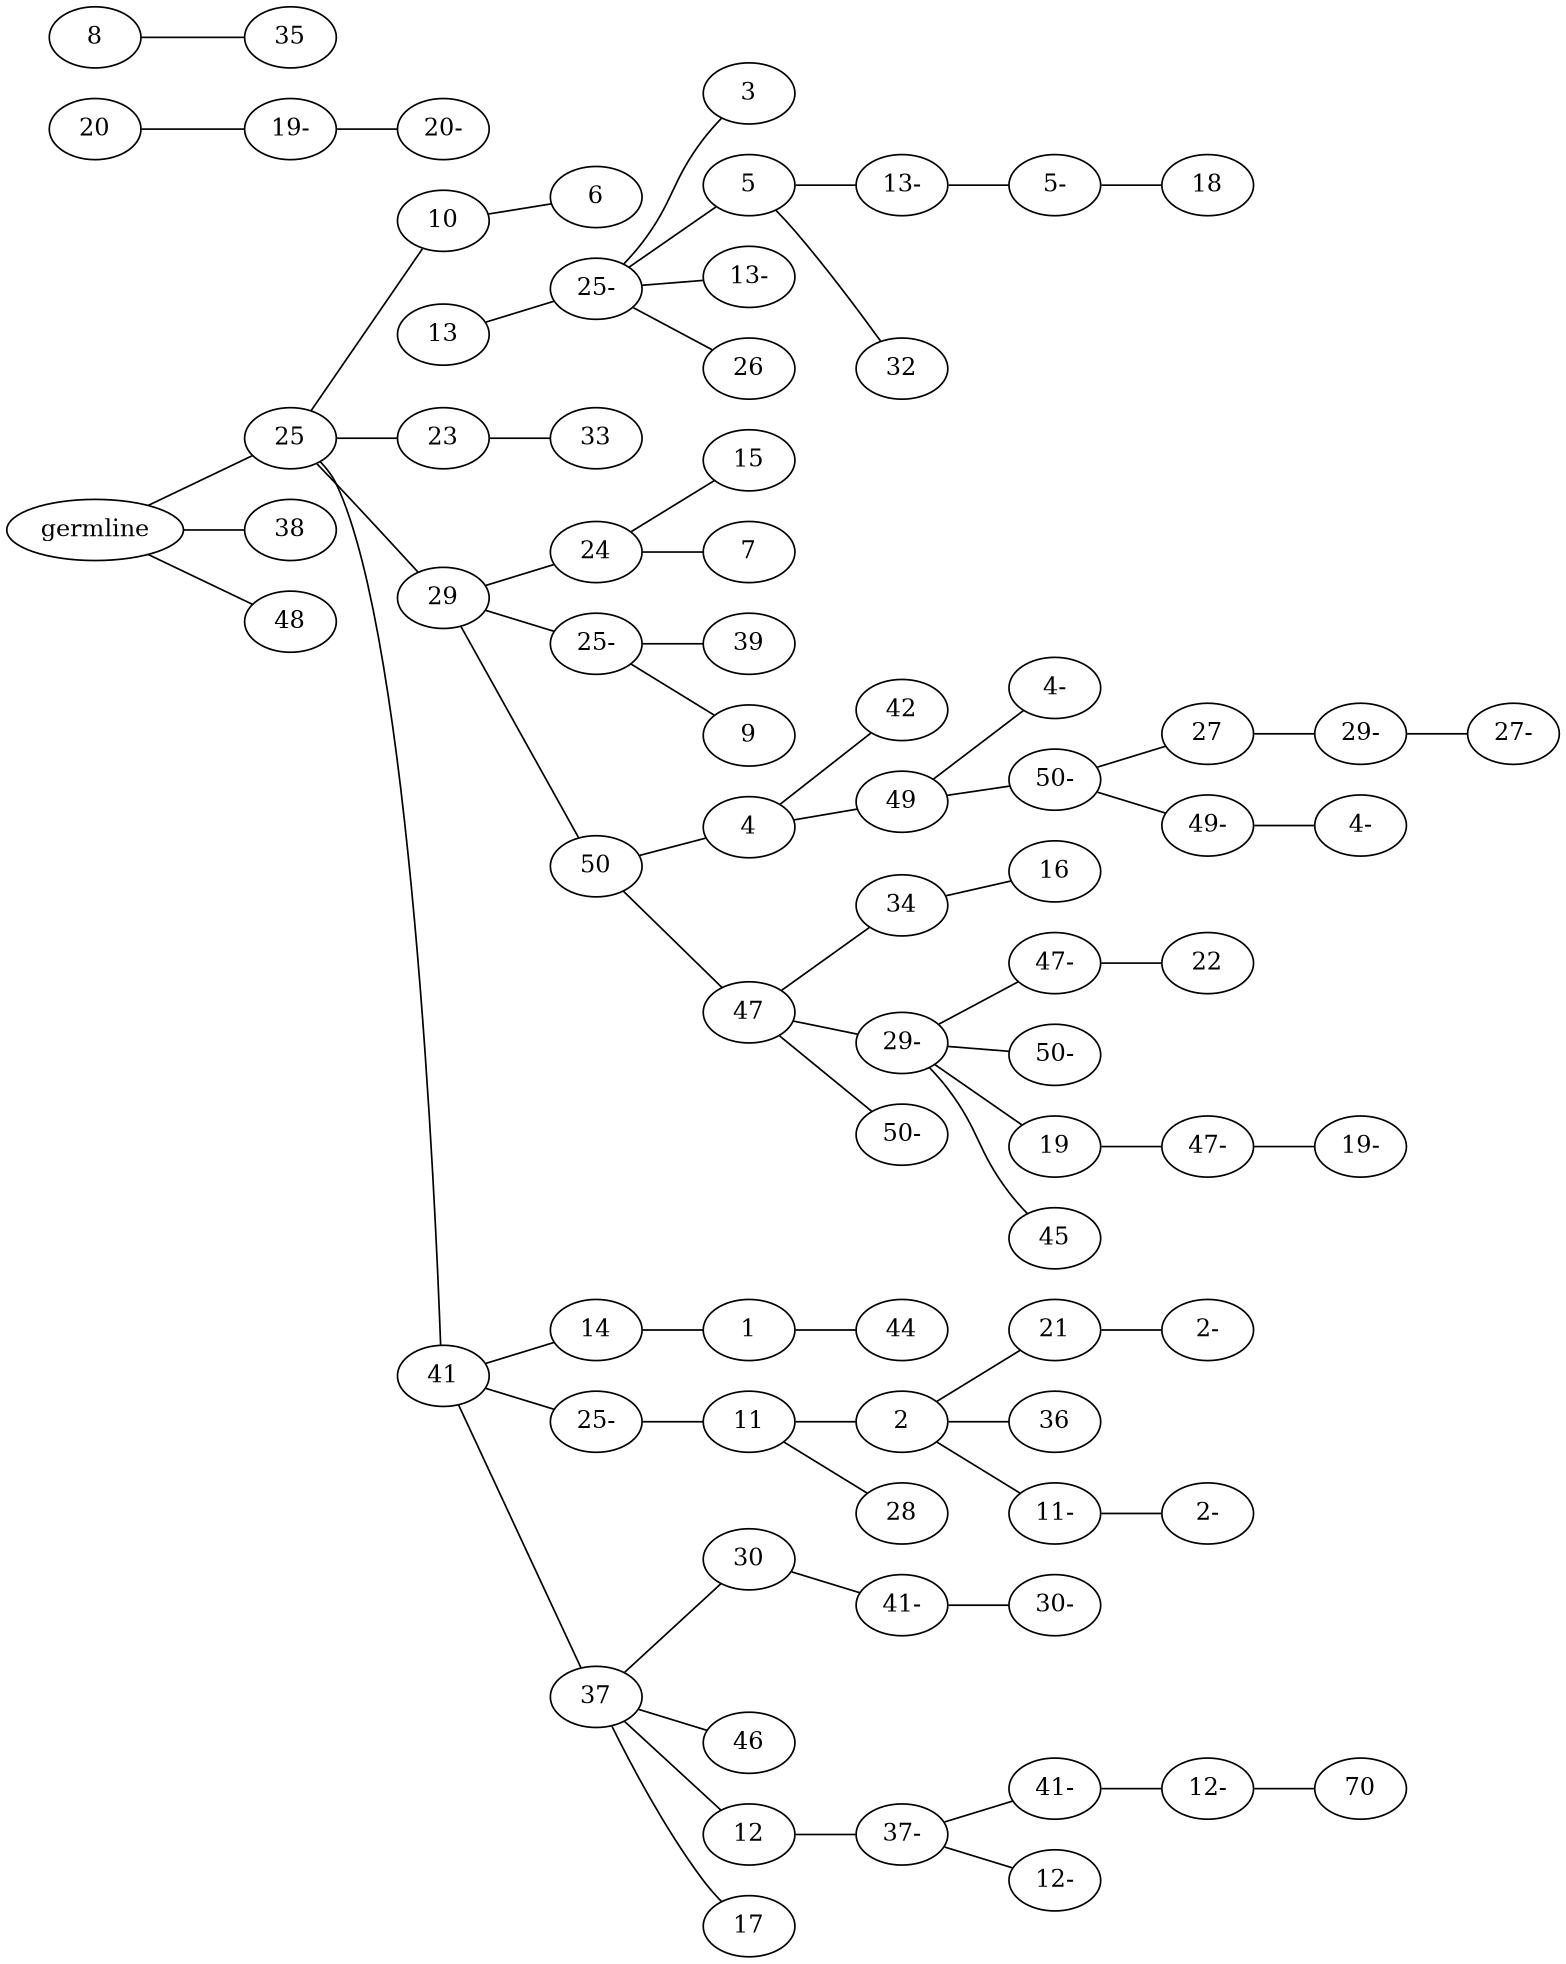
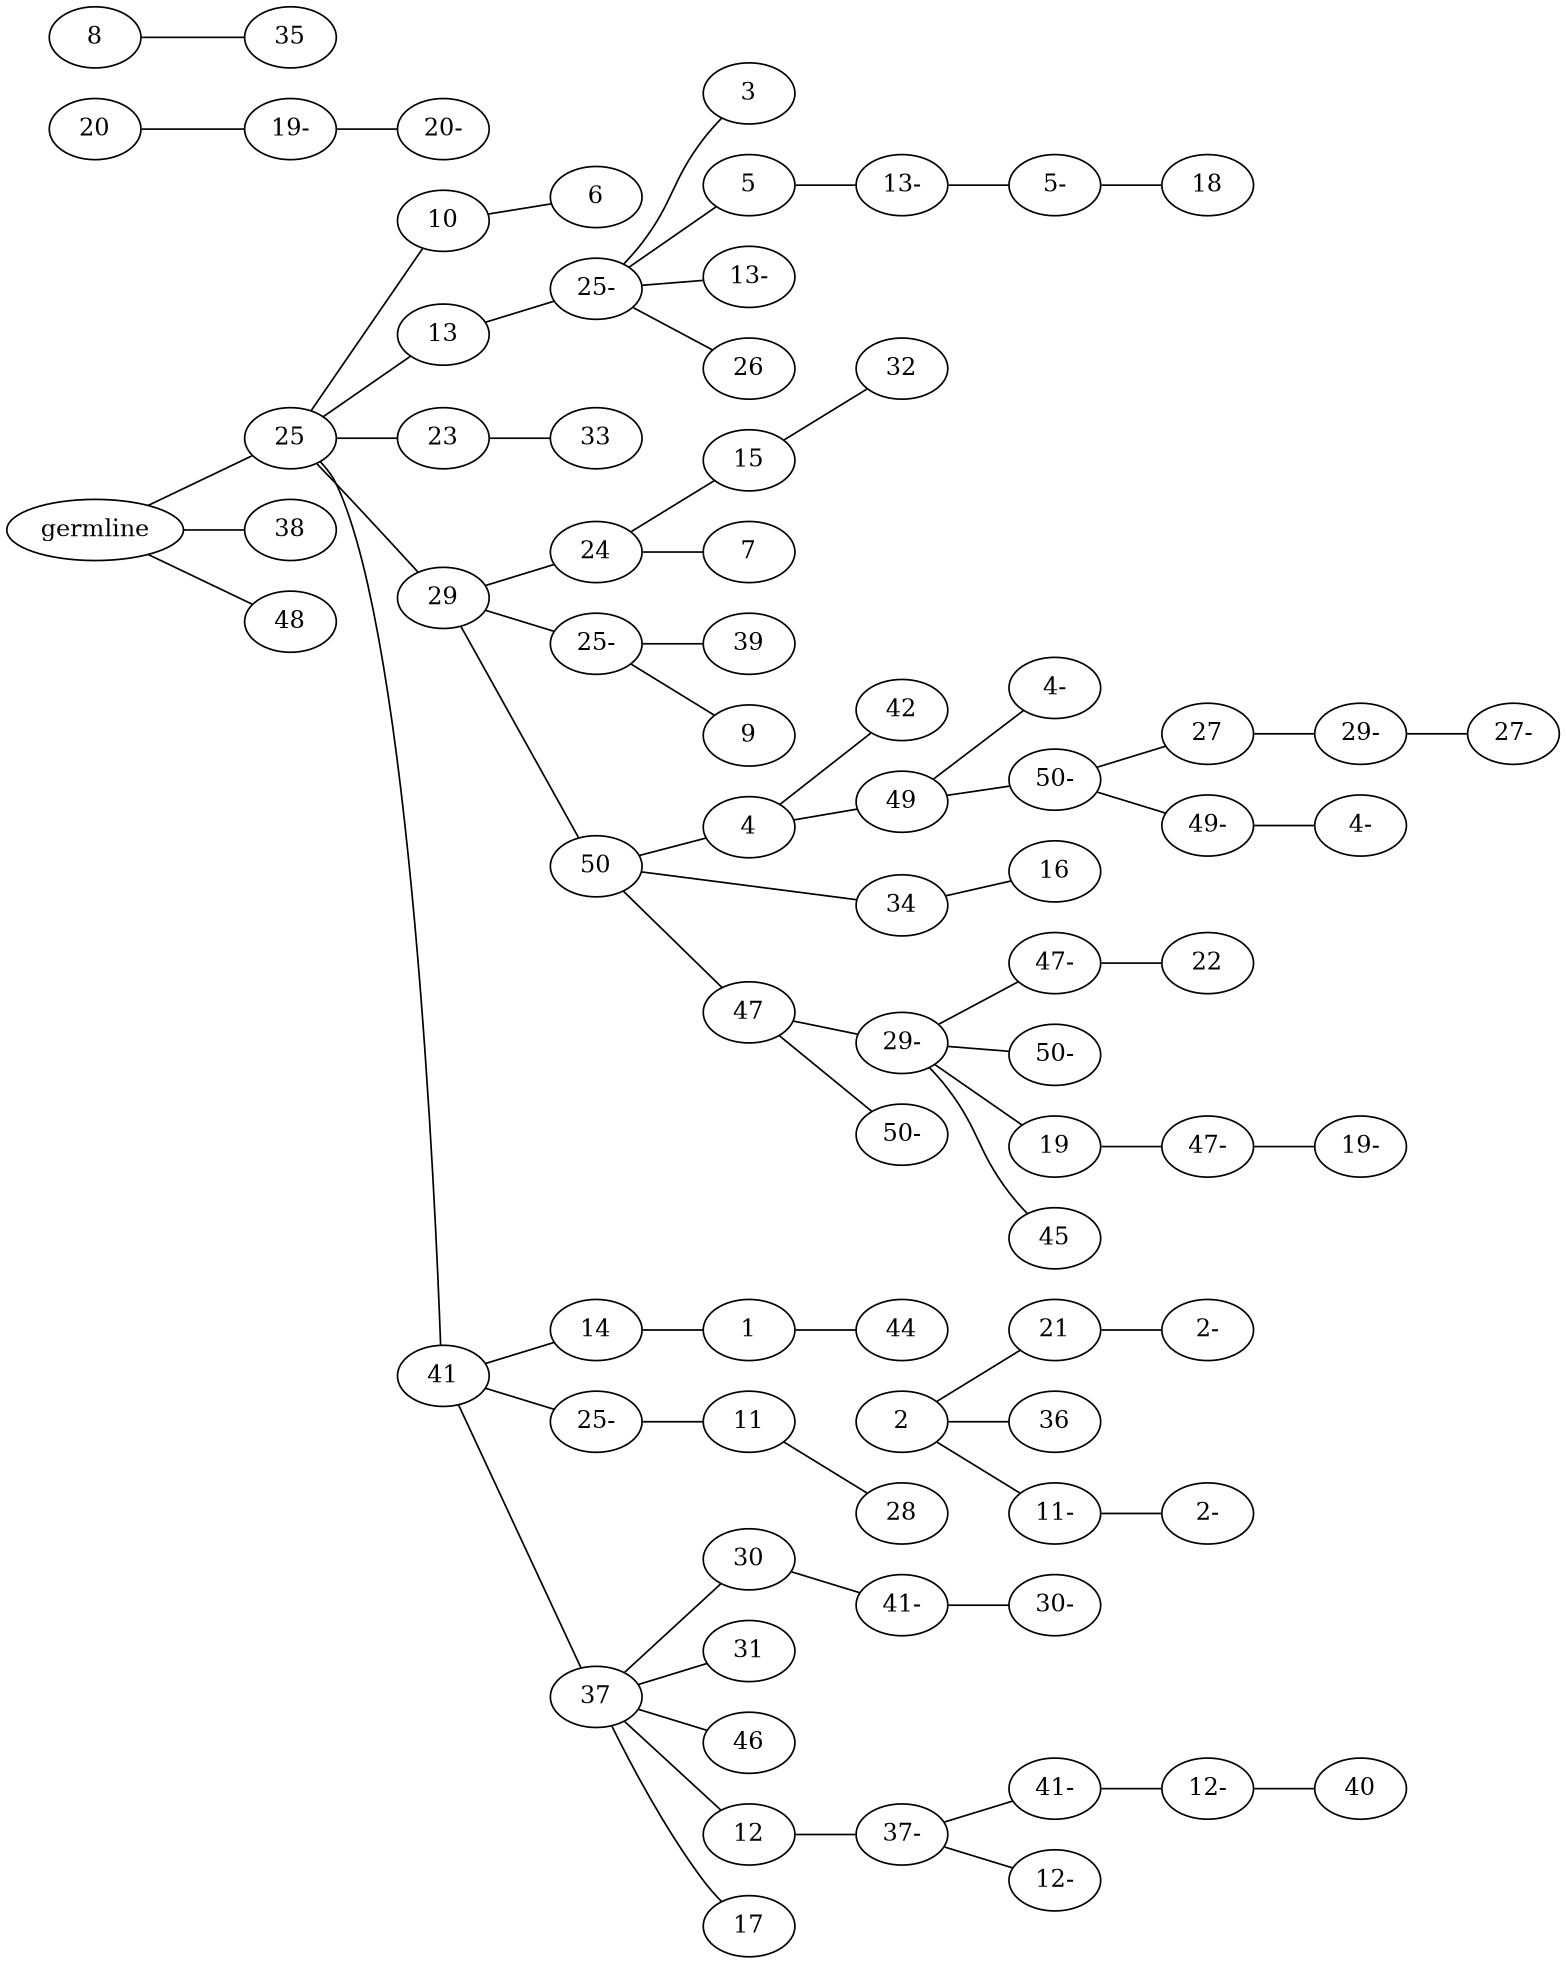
edge "5" -- "32": now "15" -- "32"
edge "13" -- "25": added
edge "34" -- "47": now "34" -- "50"
edge "11" -- "2": removed
node "31": added
node "70": label "70" -> "40"
